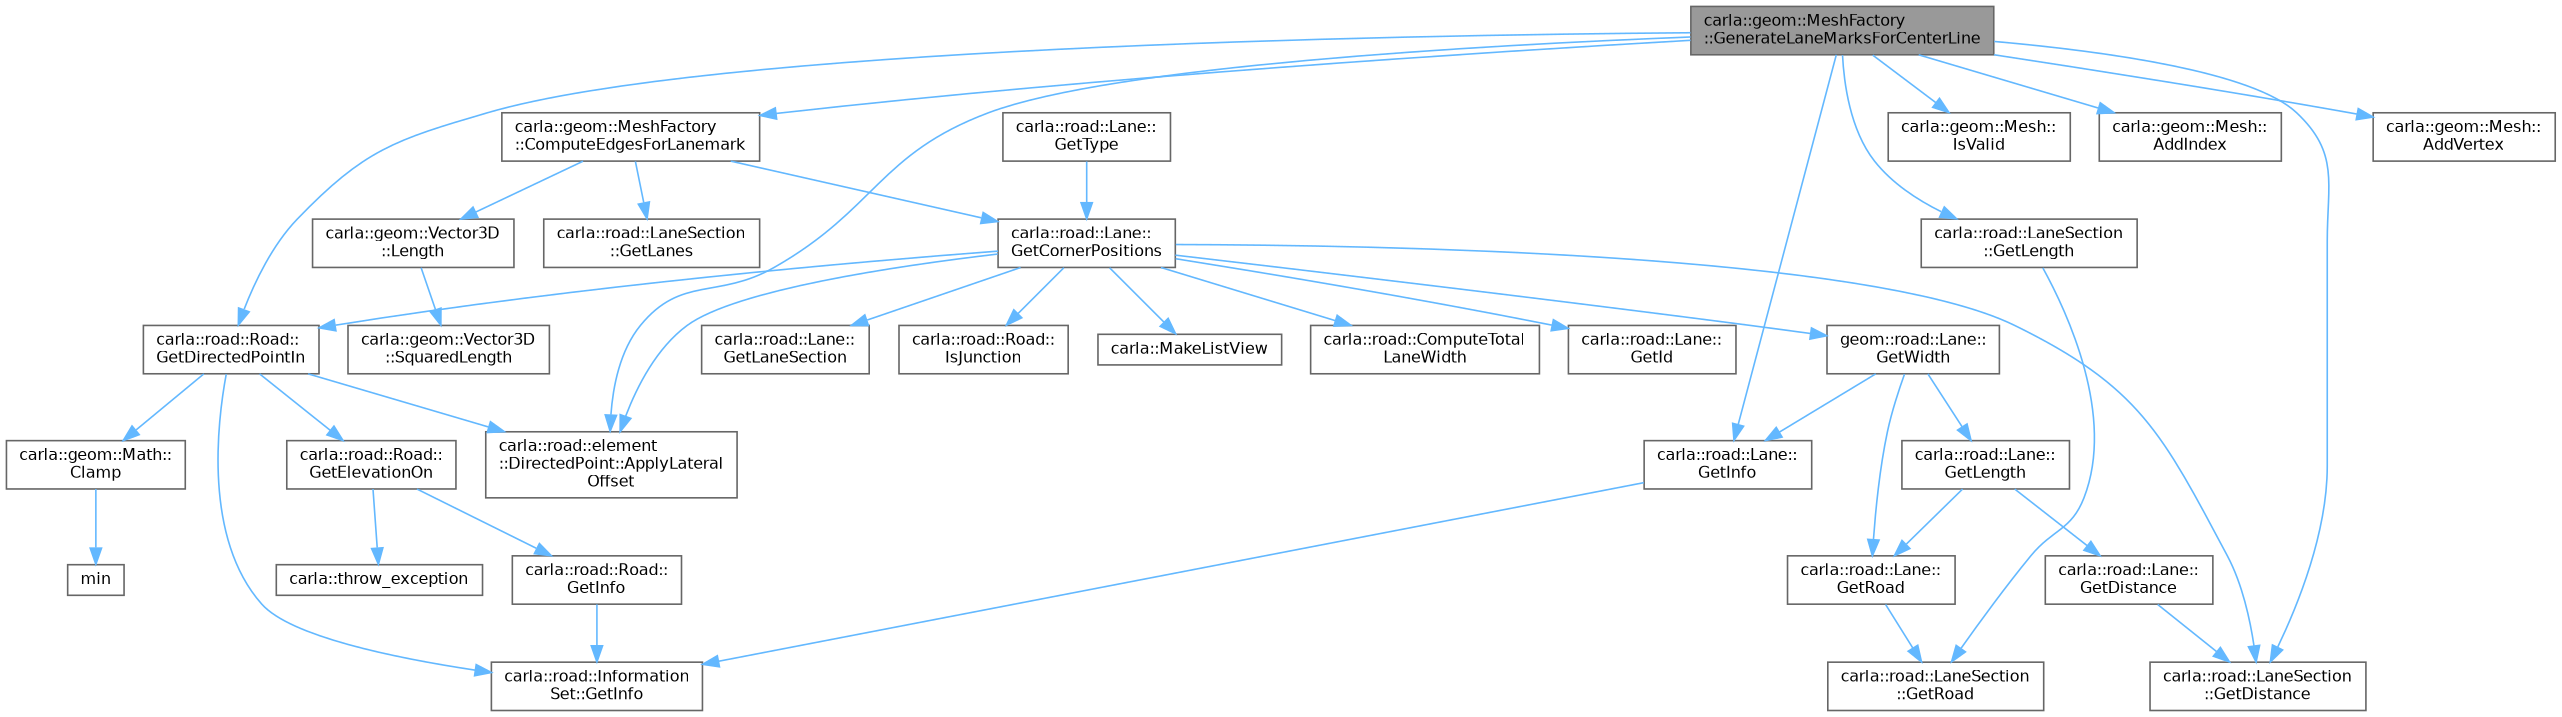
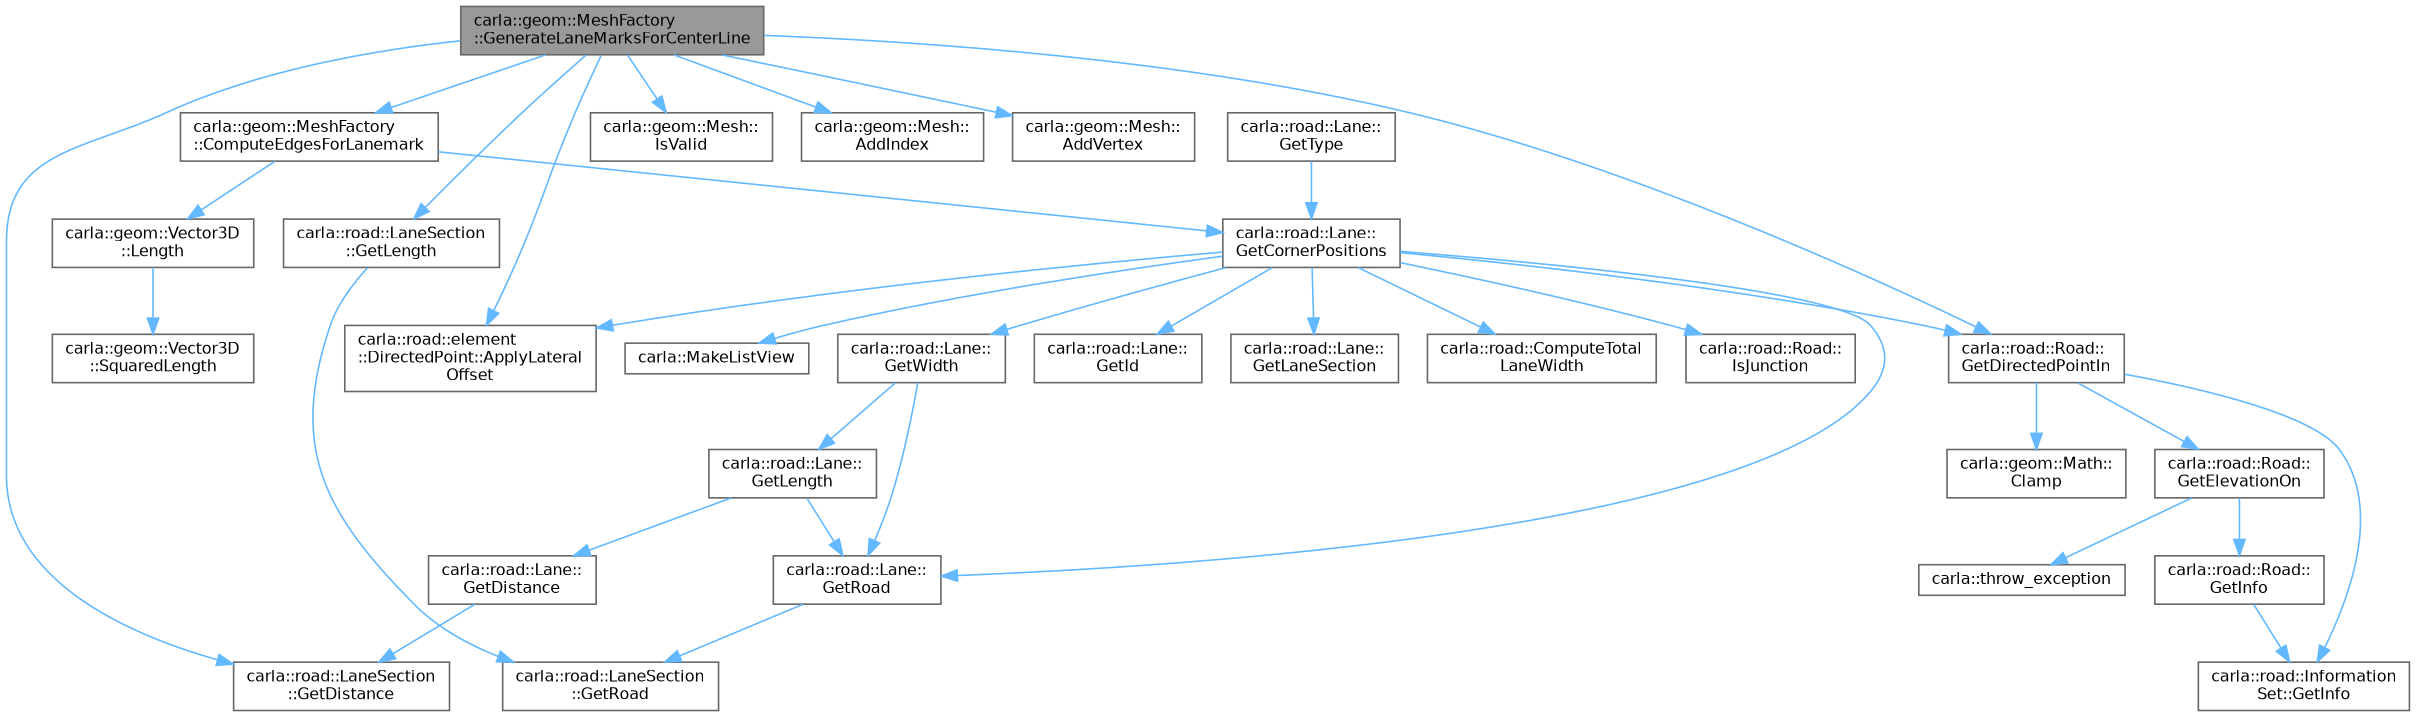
node "carla::road::LaneSection ::GetLanes": removed
edge "carla::road::Lane:: GetCornerPositions" -> "carla::road::LaneSection ::GetDistance": now "carla::road::Lane:: GetCornerPositions" -> "carla::road::Lane:: GetRoad"
node "geom::road::Lane:: GetWidth": label "geom::road::Lane:: GetWidth" -> "carla::road::Lane:: GetWidth"
edge "carla::road::Road:: GetDirectedPointIn" -> "carla::road::element ::DirectedPoint::ApplyLateral Offset": removed
node "carla::road::Lane:: GetInfo": removed
node "min": removed
